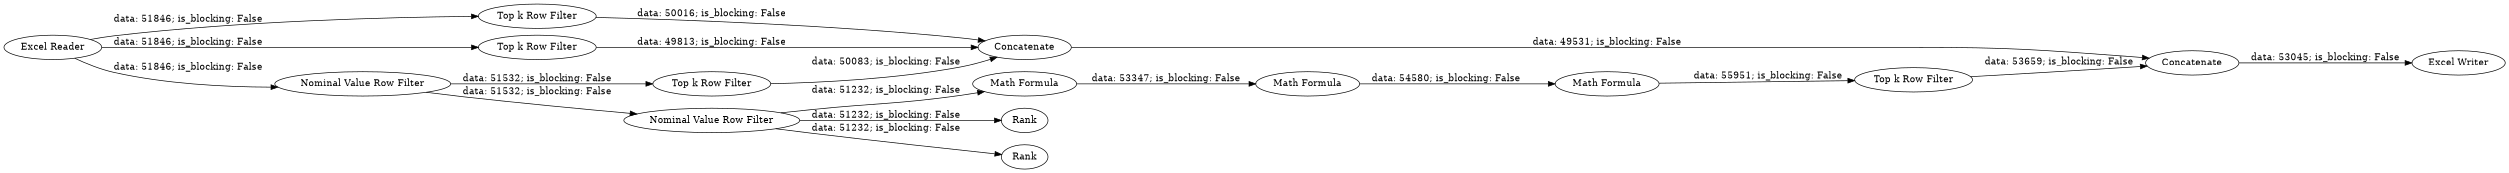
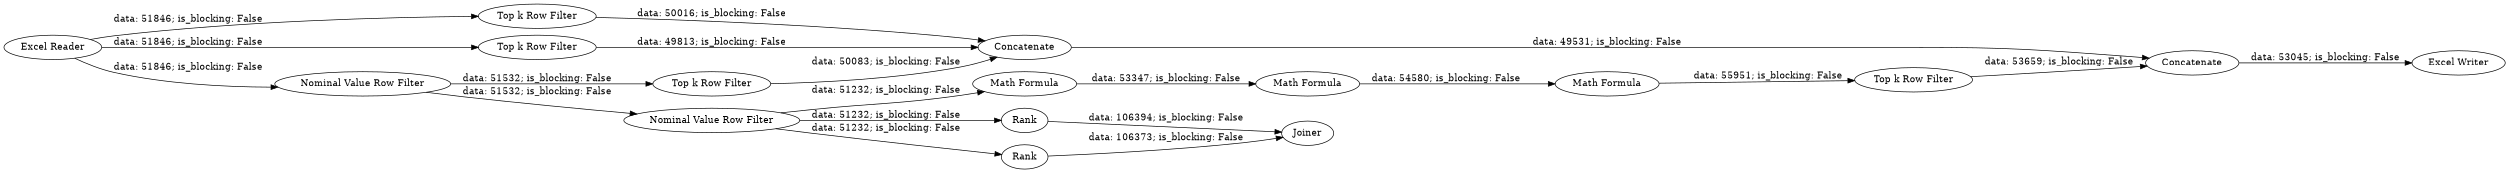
node "Joiner": added
